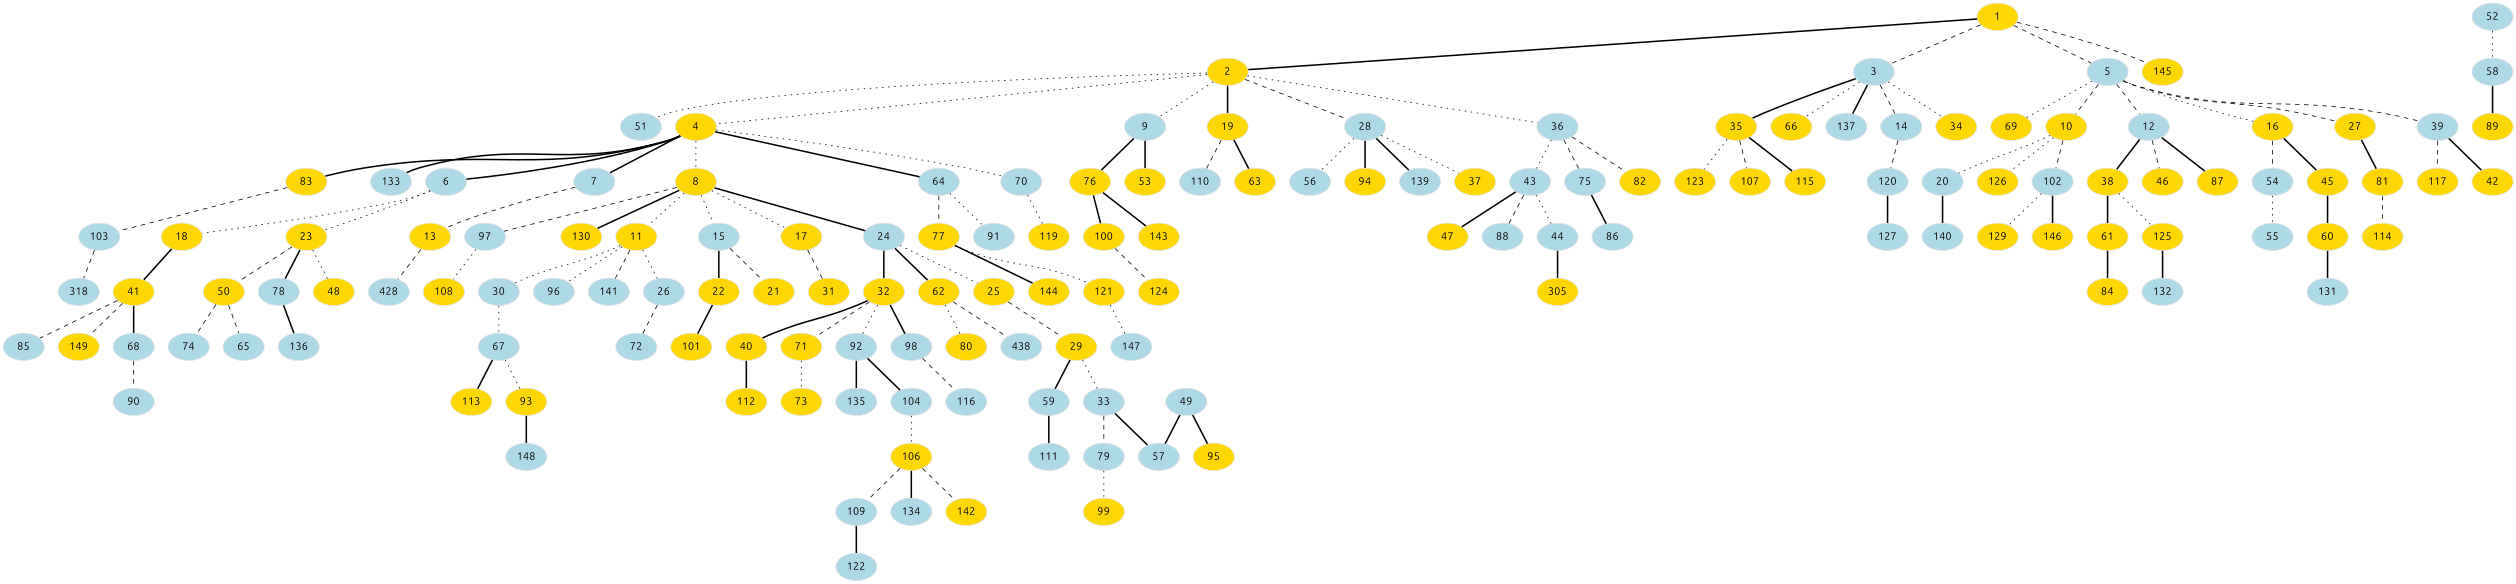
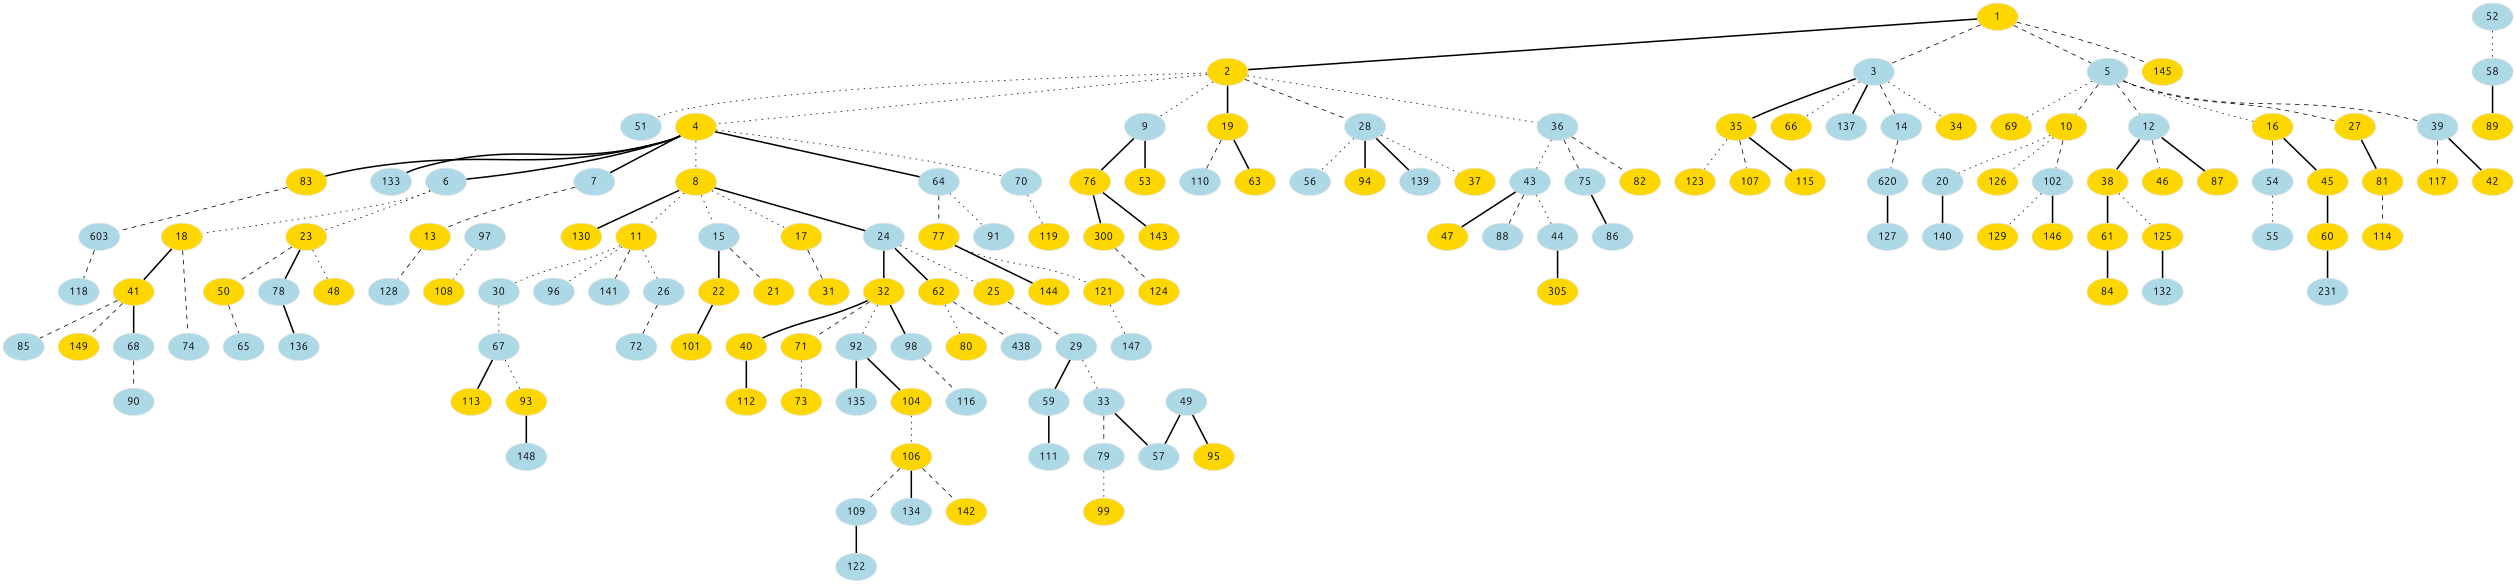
node "120": label "120" -> "620"
edge "8" -- "97": removed
node "103": label "103" -> "603"
node "100": label "100" -> "300"
node "318": label "318" -> "118"
node "428": label "428" -> "128"
node "131": label "131" -> "231"
edge "50" -- "74": now "18" -- "74"
node "29": fillcolor gold -> lightblue
node "104": fillcolor lightblue -> gold
